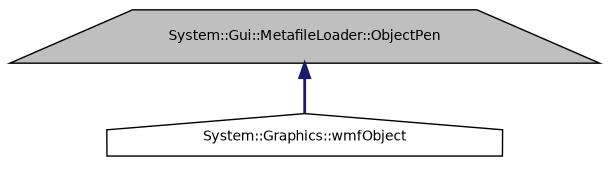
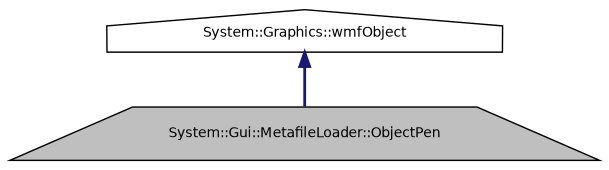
edge "System::Graphics::wmfObject" -> "System::Gui::MetafileLoader::ObjectPen": reversed
